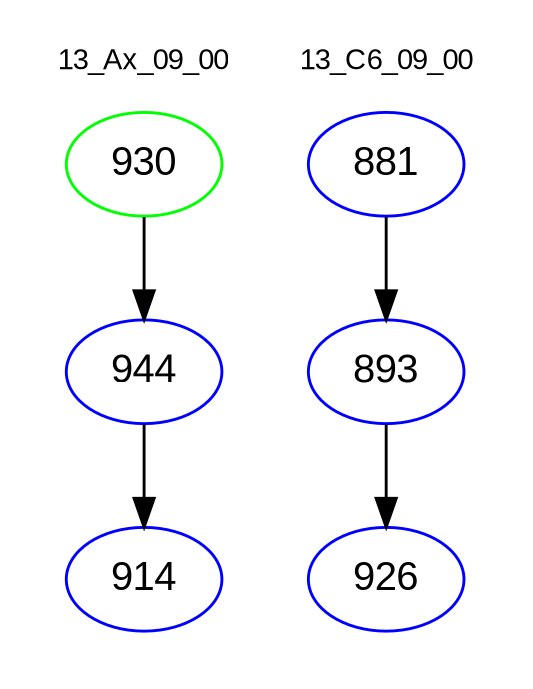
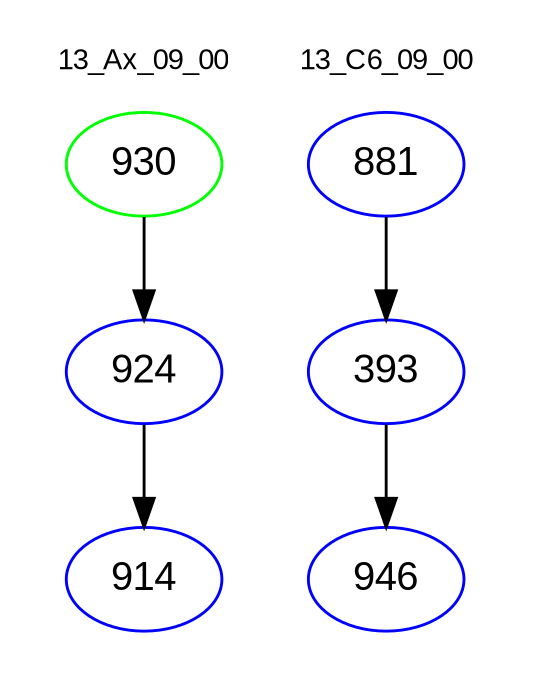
node "944": label "944" -> "924"
node "893": label "893" -> "393"
node "926": label "926" -> "946"
